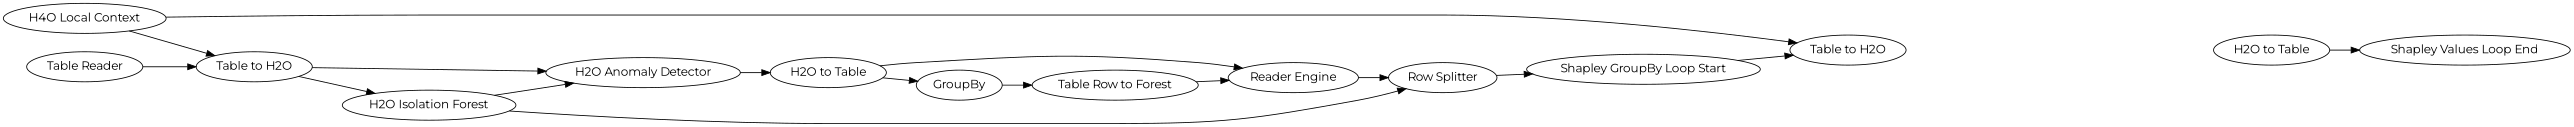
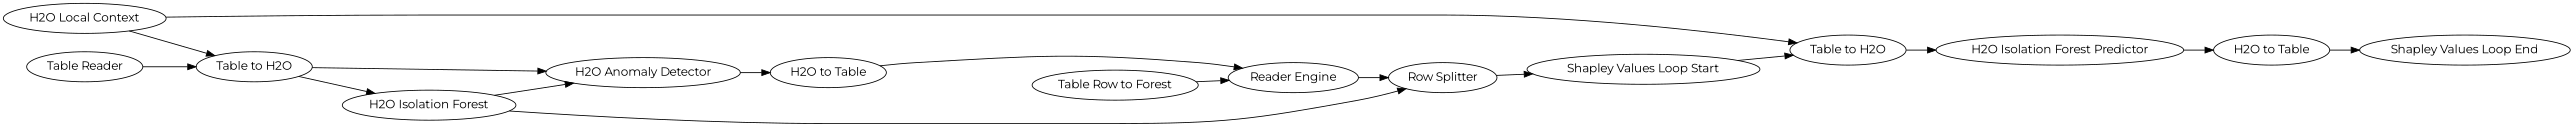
node "H4O Local Context": label "H4O Local Context" -> "H2O Local Context"
node "H2O Isolation Forest Predictor": added
node "Shapley GroupBy Loop Start": label "Shapley GroupBy Loop Start" -> "Shapley Values Loop Start"
node "GroupBy": removed
